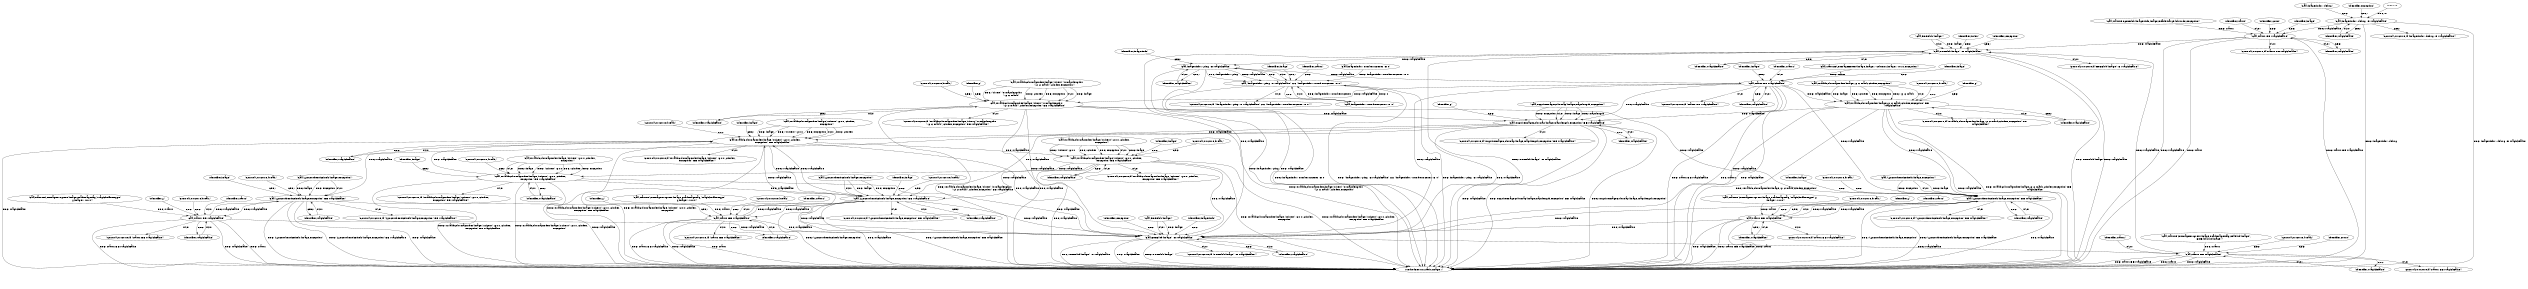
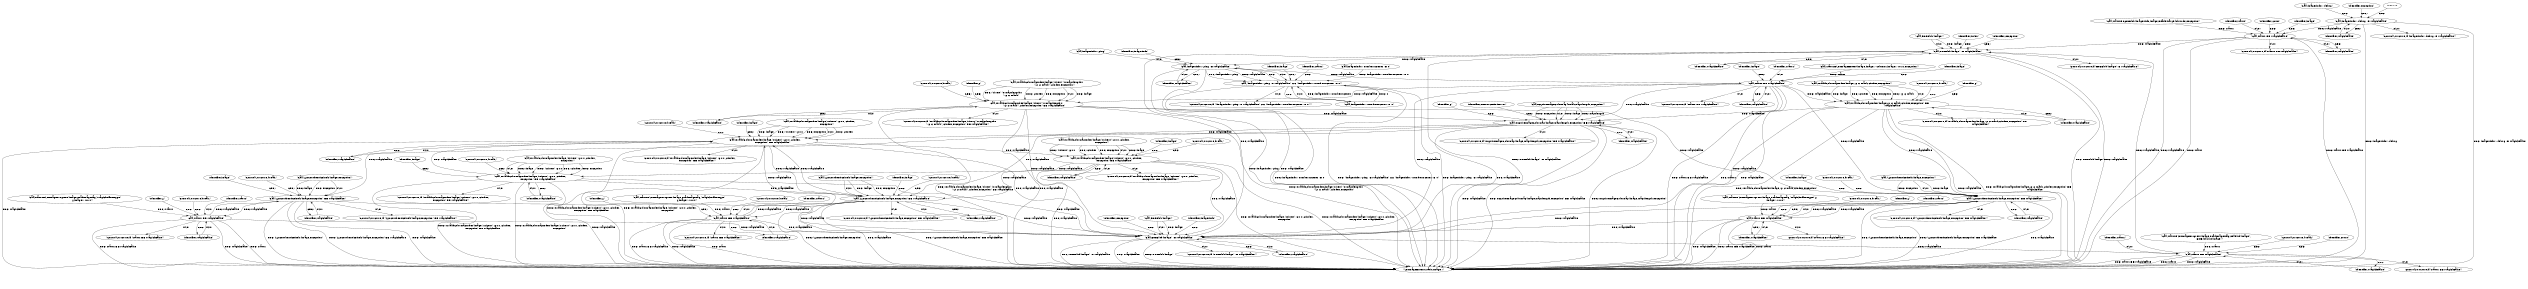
edge "1000170" -> "(Call,image_info->debug != MagickFalse)": label "DDG: 0" -> "CFG: "
edge "(Call,image_info->debug != MagickFalse)" -> "(ControlStructure,if (image_info->debug != MagickFalse))": label "CFG: " -> "AST: "
node "(Call,image_info->ping)": added
node "(Identifier,ResourceLimitError)": added
node "(Call,AcquireImageColormap(image,map_length,exception))": label "(Call,AcquireImageColormap(image,map_length,exception))" -> "(Call,AcquireImageColormap(break,map_length,exception))"
node "(MethodReturn,static Image *)": label "(MethodReturn,static Image *)" -> "(SetImageExtent,static Image *)"
